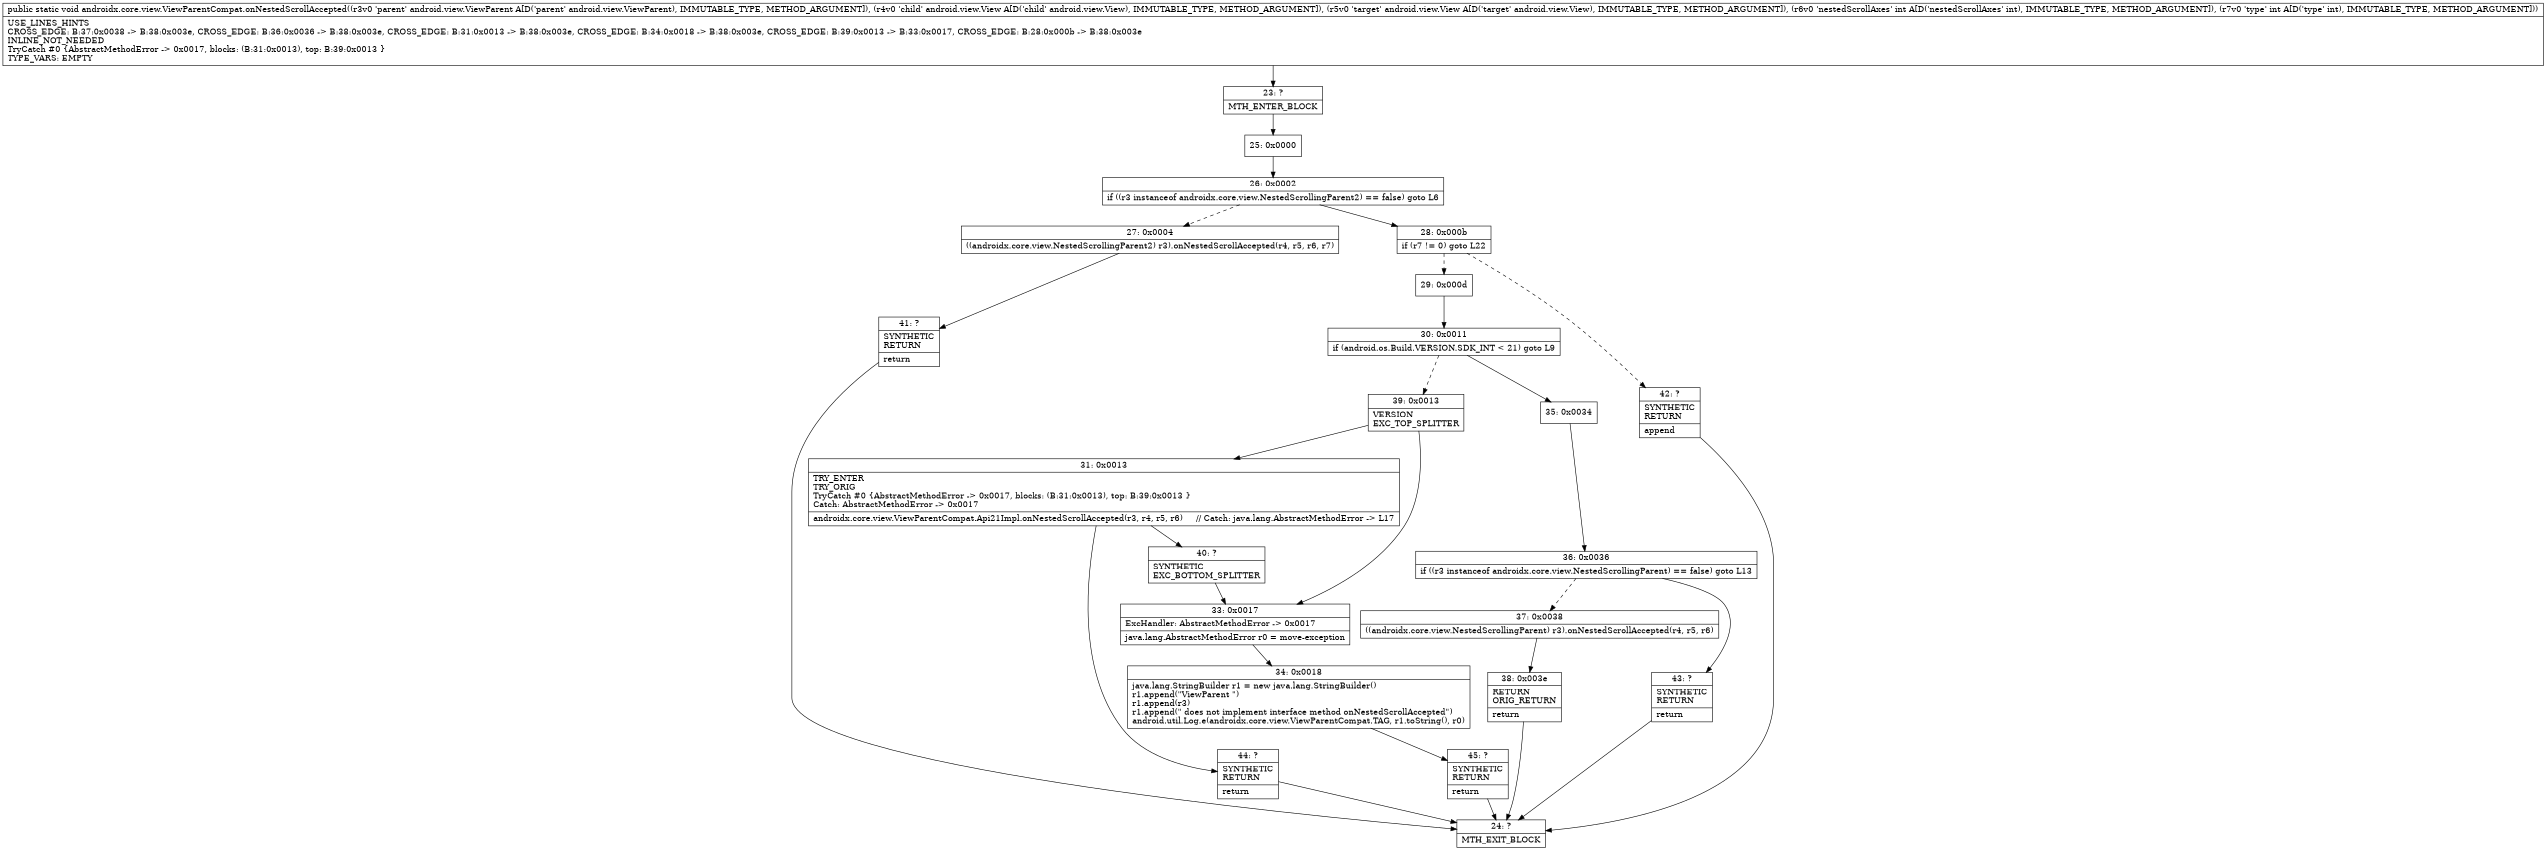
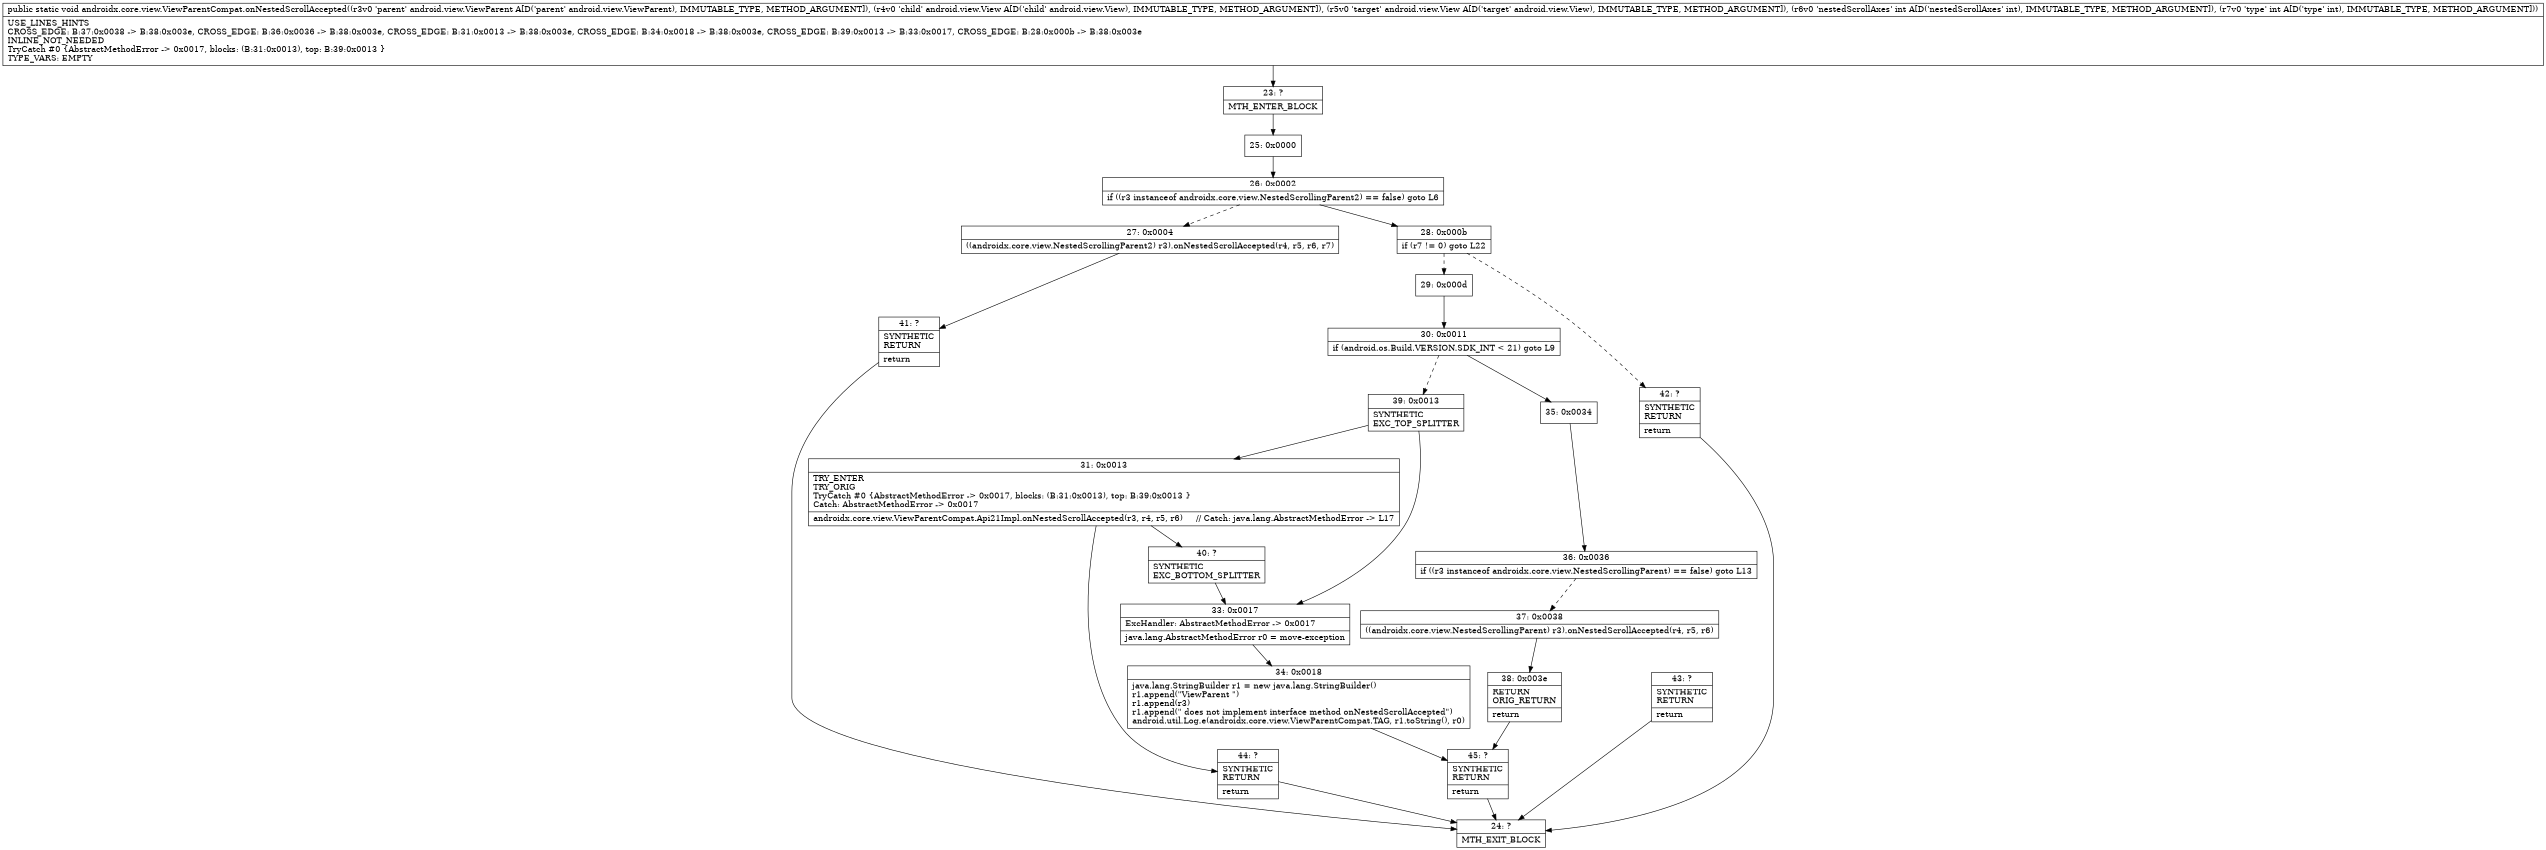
node "39: 0x0013": text "VERSION" -> "SYNTHETIC"
node "42: ?": text "append" -> "return"
edge "36: 0x0036" -> "43: ?": removed
edge "38: 0x003e" -> "24: ?": now "38: 0x003e" -> "45: ?"
